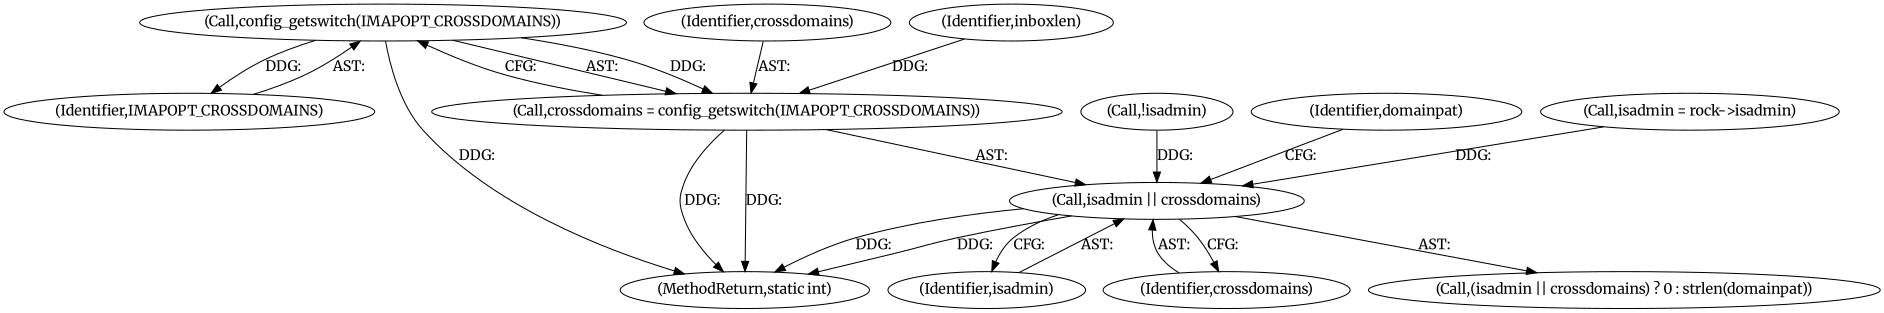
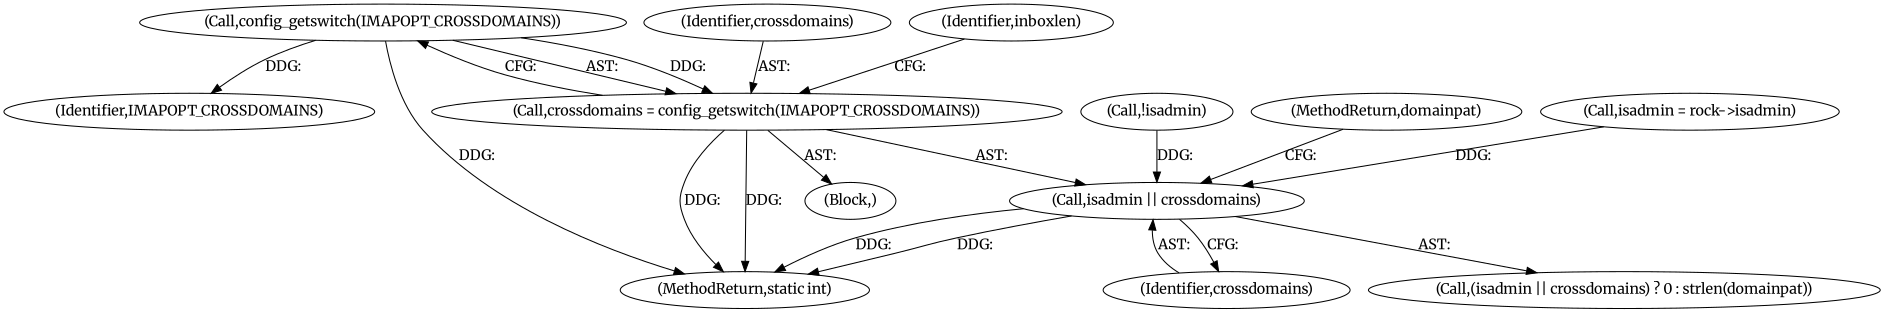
edge "(Identifier,inboxlen)" -> "(Call,crossdomains = config_getswitch(IMAPOPT_CROSSDOMAINS))": label "DDG: " -> "CFG: "
edge "(Identifier,IMAPOPT_CROSSDOMAINS)" -> "(Call,config_getswitch(IMAPOPT_CROSSDOMAINS))": removed, label "AST:"
node "(Identifier,domainpat)": label "(Identifier,domainpat)" -> "(MethodReturn,domainpat)"
node "(Block,)": added
node "(Identifier,isadmin)": removed
